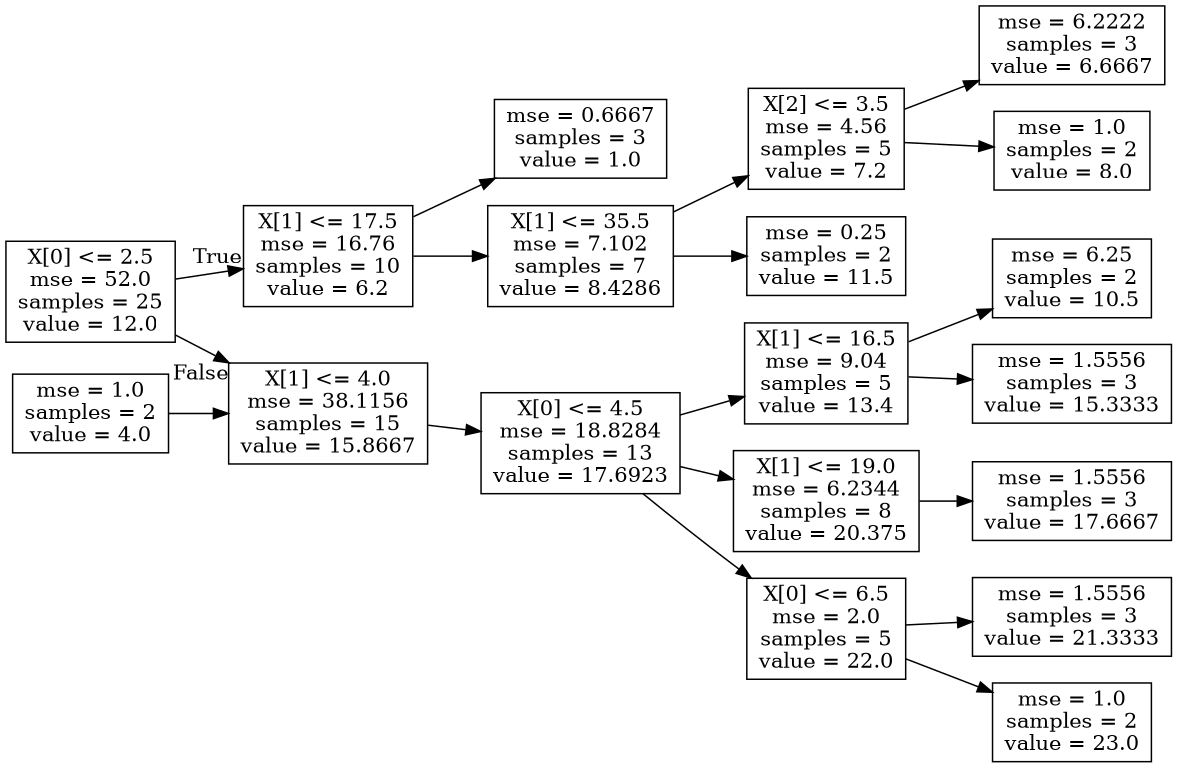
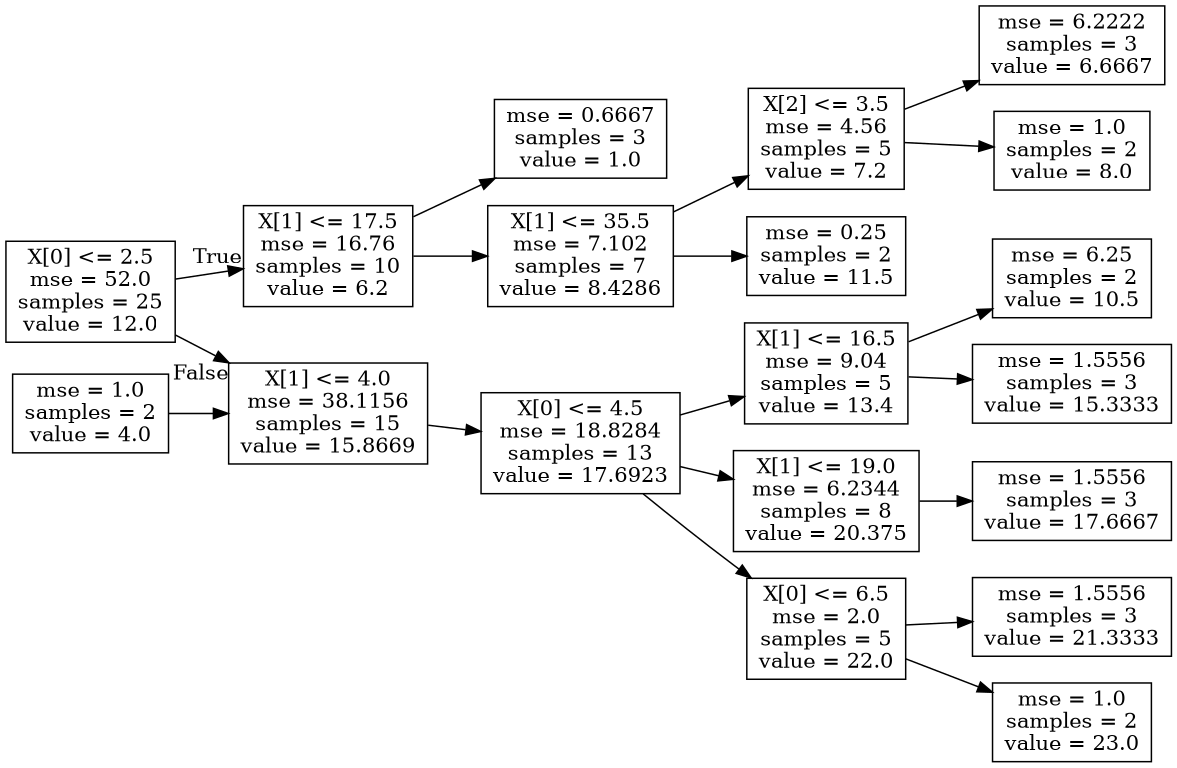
node "X[1] <= 4.0 mse = 38.1156 samples = 15 value = 15.8667": label "X[1] <= 4.0 mse = 38.1156 samples = 15 value = 15.8667" -> "X[1] <= 4.0 mse = 38.1156 samples = 15 value = 15.8669"
